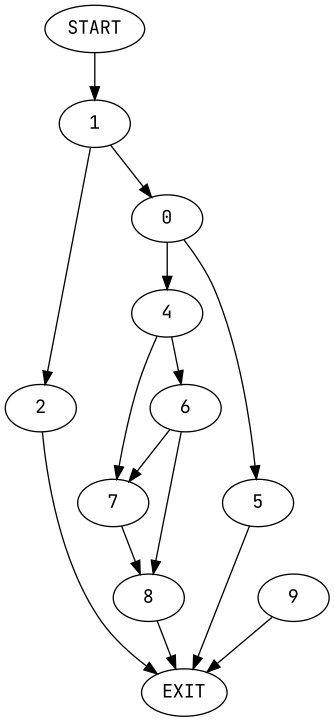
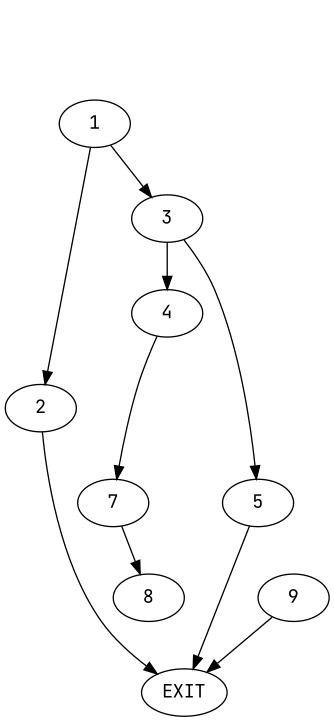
node "START": removed
node "0": label "0" -> "3"
node "6": removed
edge "8" -> "EXIT": removed
